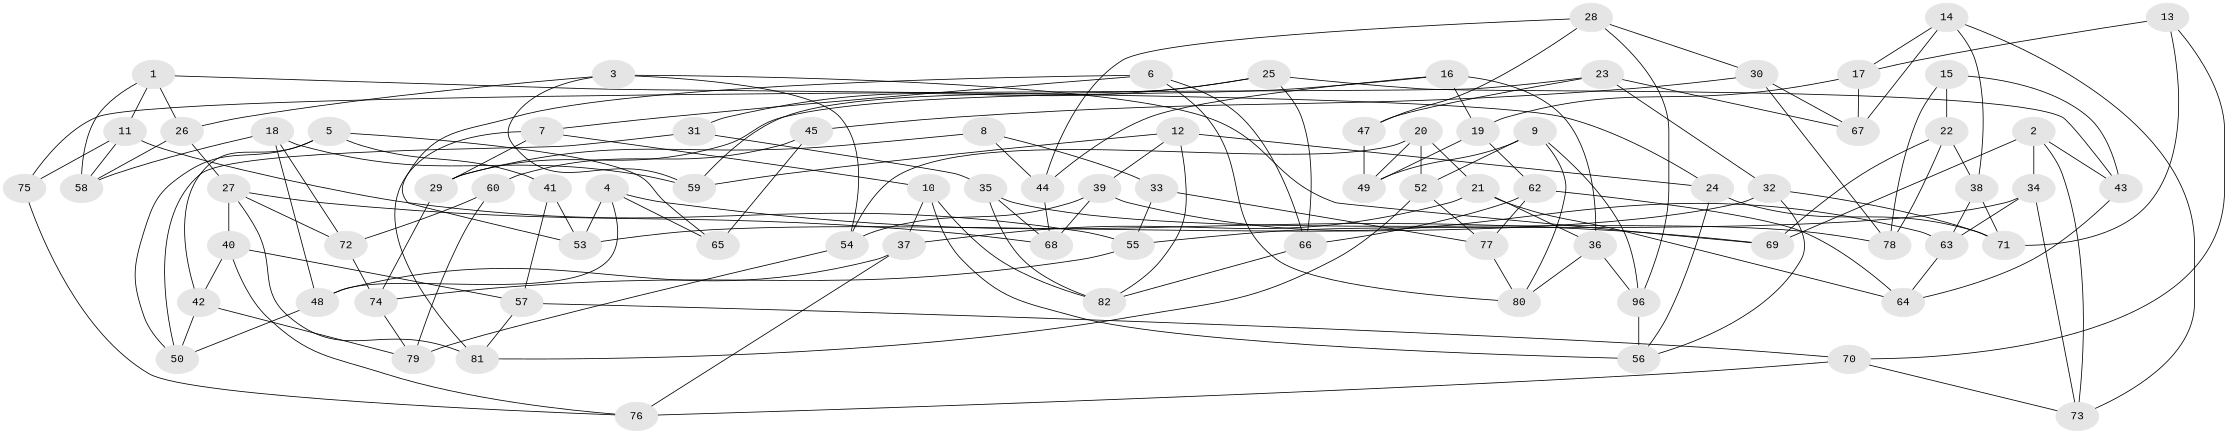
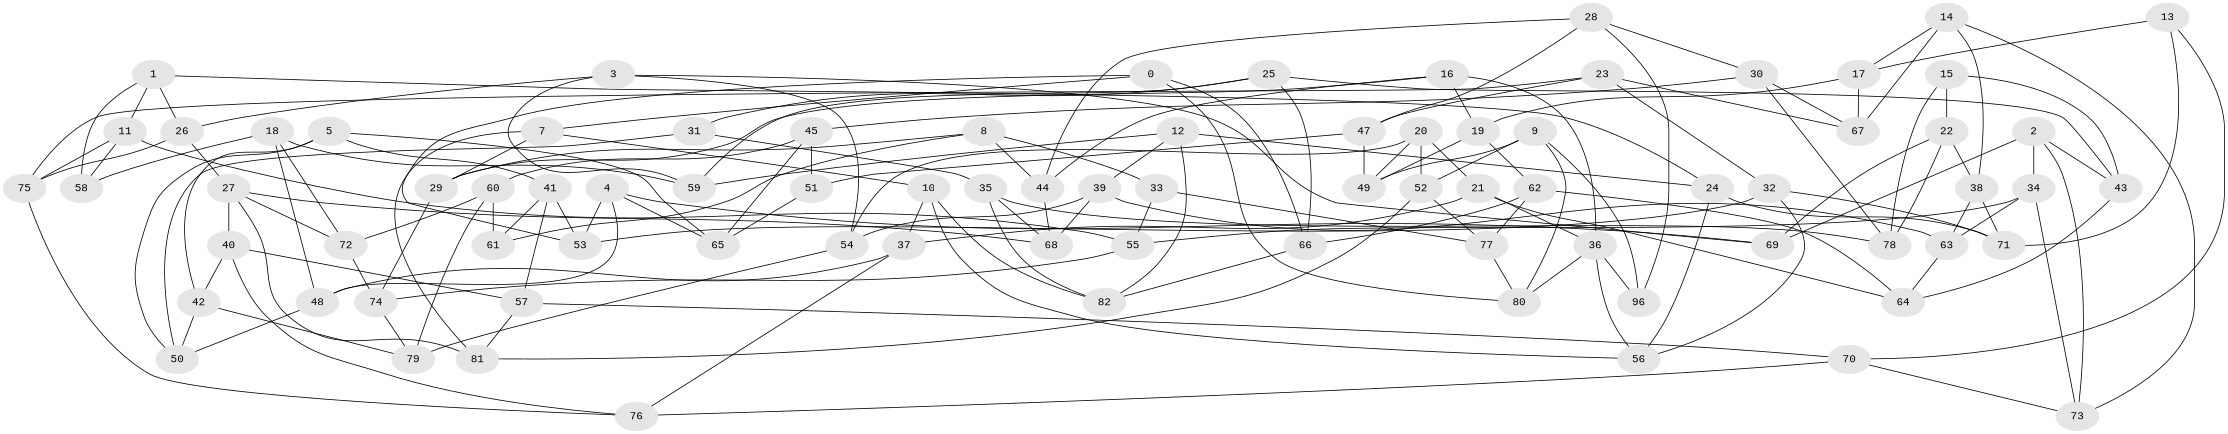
node "6": label "6" -> "0"
edge "26" -- "58": now "26" -- "75"
node "51": added
node "61": added
edge "96" -- "56": now "36" -- "56"
